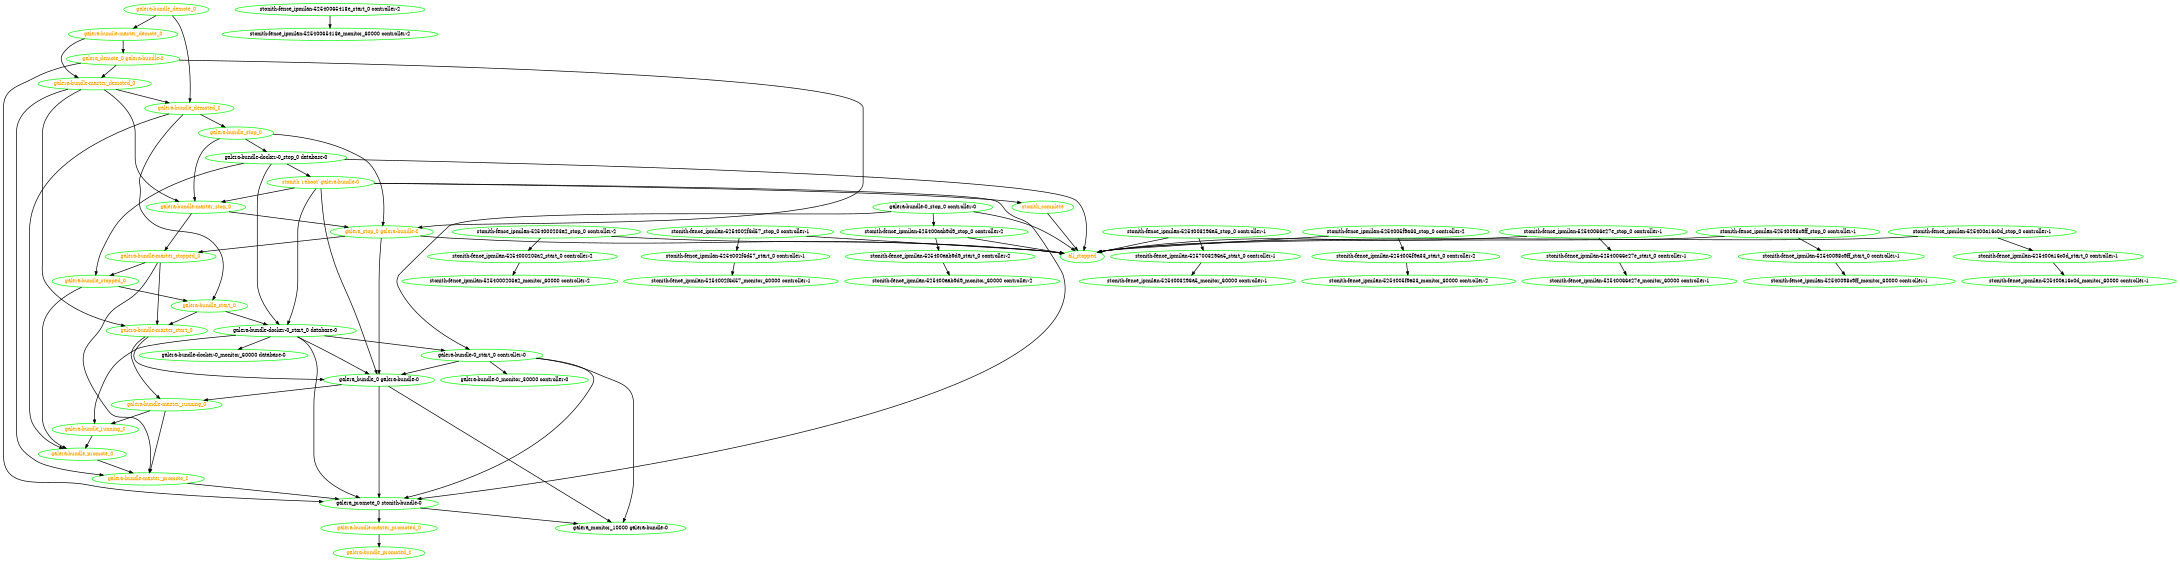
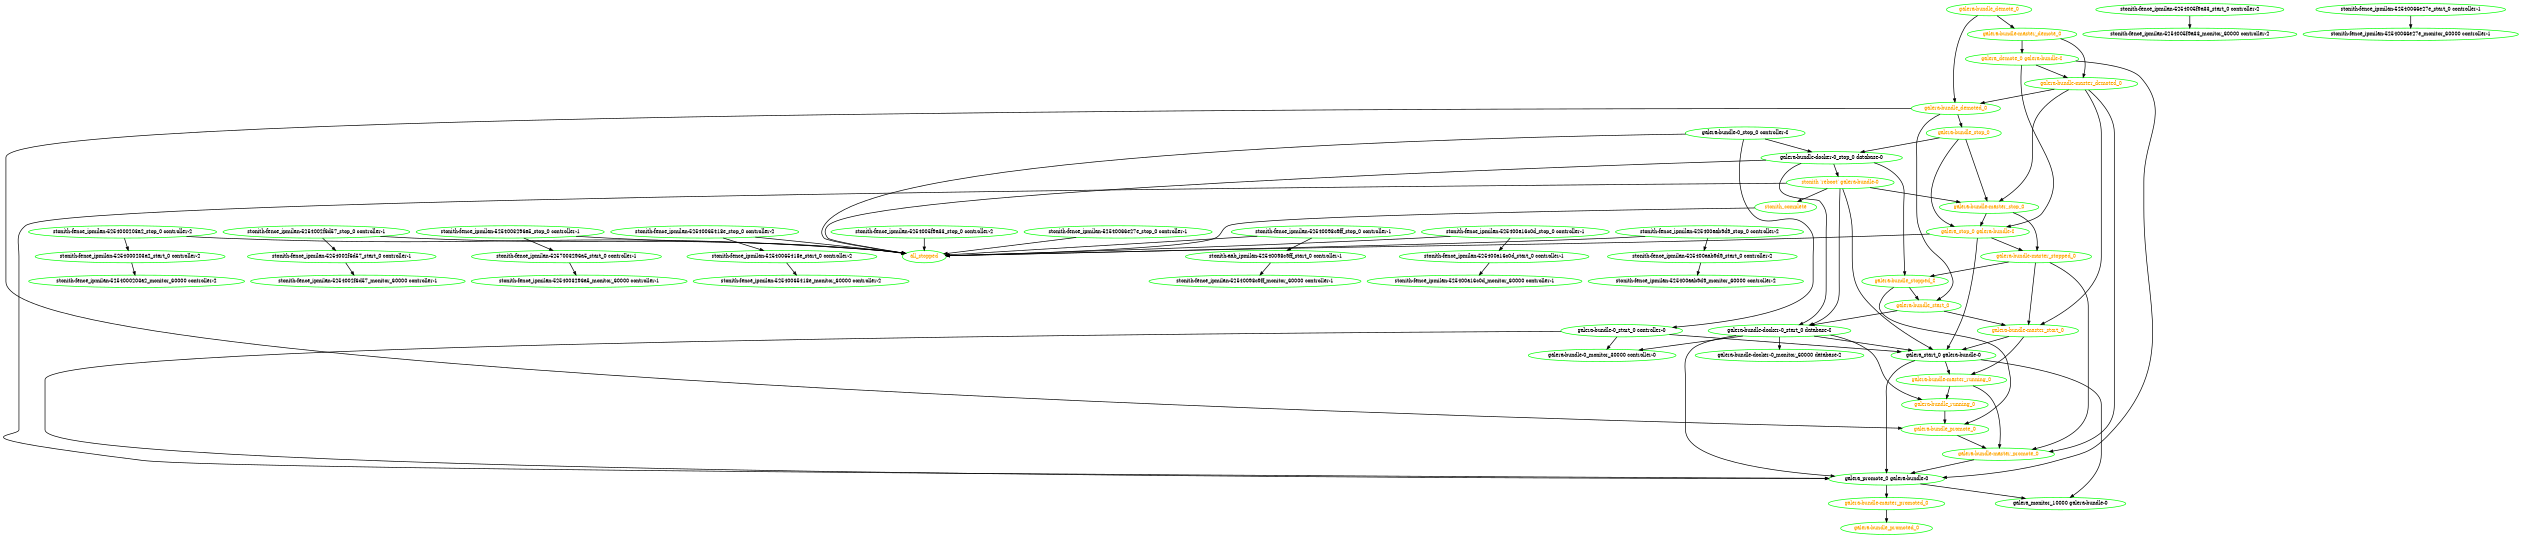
edge "galera-bundle-0_stop_0 controller-0" -> "stonith-fence_ipmilan-525400aab9d9_stop_0 controller-2": now "galera-bundle-0_stop_0 controller-0" -> "galera-bundle-docker-0_stop_0 database-0"
node "stonith-fence_ipmilan-52540065418e_stop_0 controller-2": added
edge "stonith-fence_ipmilan-5254005f9a33_stop_0 controller-2" -> "stonith-fence_ipmilan-5254005f9a33_start_0 controller-2": removed
edge "stonith-fence_ipmilan-52540066e27e_stop_0 controller-1" -> "stonith-fence_ipmilan-52540066e27e_start_0 controller-1": removed
node "stonith-fence_ipmilan-52540098c9ff_start_0 controller-1": label "stonith-fence_ipmilan-52540098c9ff_start_0 controller-1" -> "stonith-aab_ipmilan-52540098c9ff_start_0 controller-1"
edge "galera-bundle-docker-0_start_0 database-0" -> "galera-bundle-0_start_0 controller-0": now "galera-bundle-docker-0_start_0 database-0" -> "galera-bundle-0_monitor_30000 controller-0"
node "galera-bundle-docker-0_monitor_60000 database-0": label "galera-bundle-docker-0_monitor_60000 database-0" -> "galera-bundle-docker-0_monitor_60000 database-2"
node "galera_bundle_0 galera-bundle-0": label "galera_bundle_0 galera-bundle-0" -> "galera_start_0 galera-bundle-0"
edge "galera-bundle-0_start_0 controller-0" -> "galera_monitor_10000 galera-bundle-0": removed
node "galera_promote_0 stonith-bundle-0": label "galera_promote_0 stonith-bundle-0" -> "galera_promote_0 galera-bundle-0"
